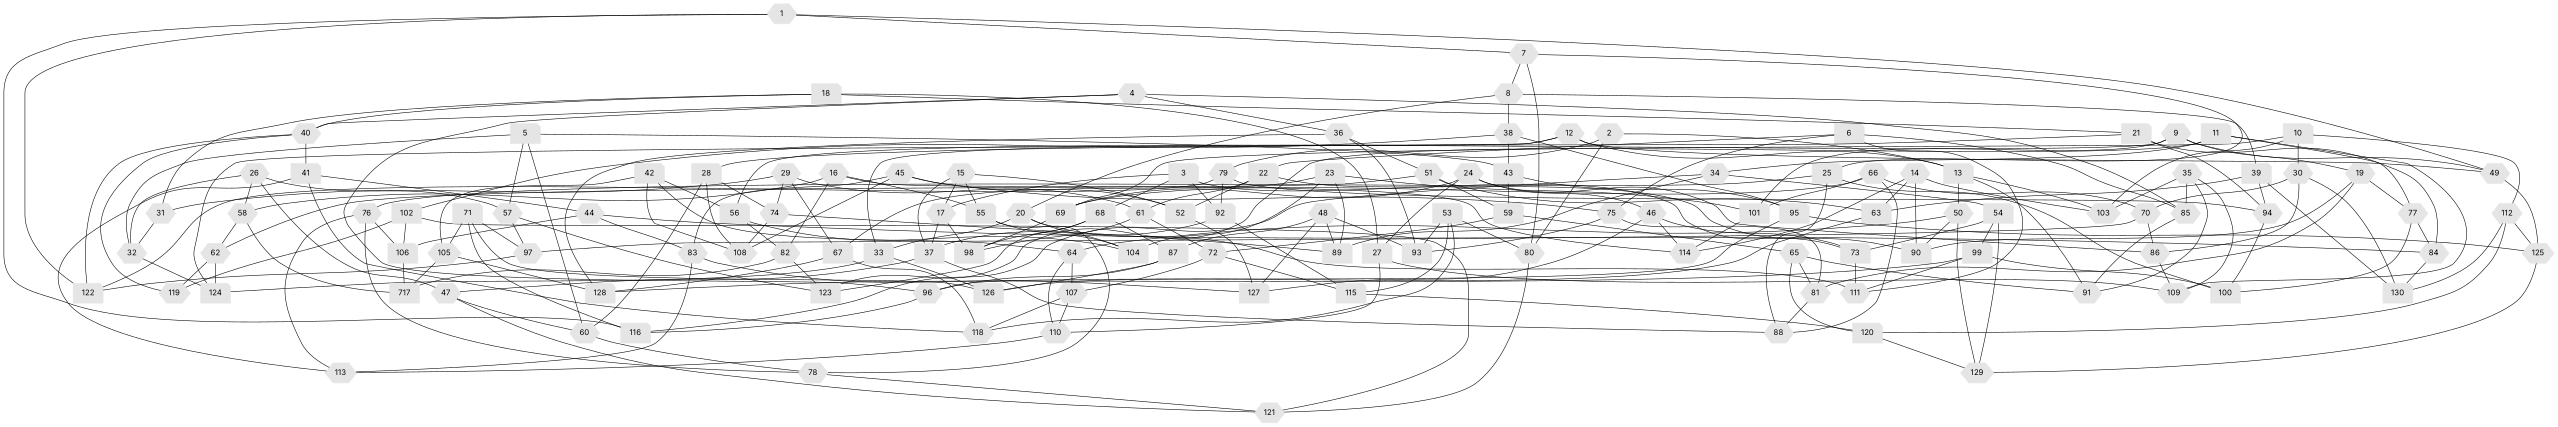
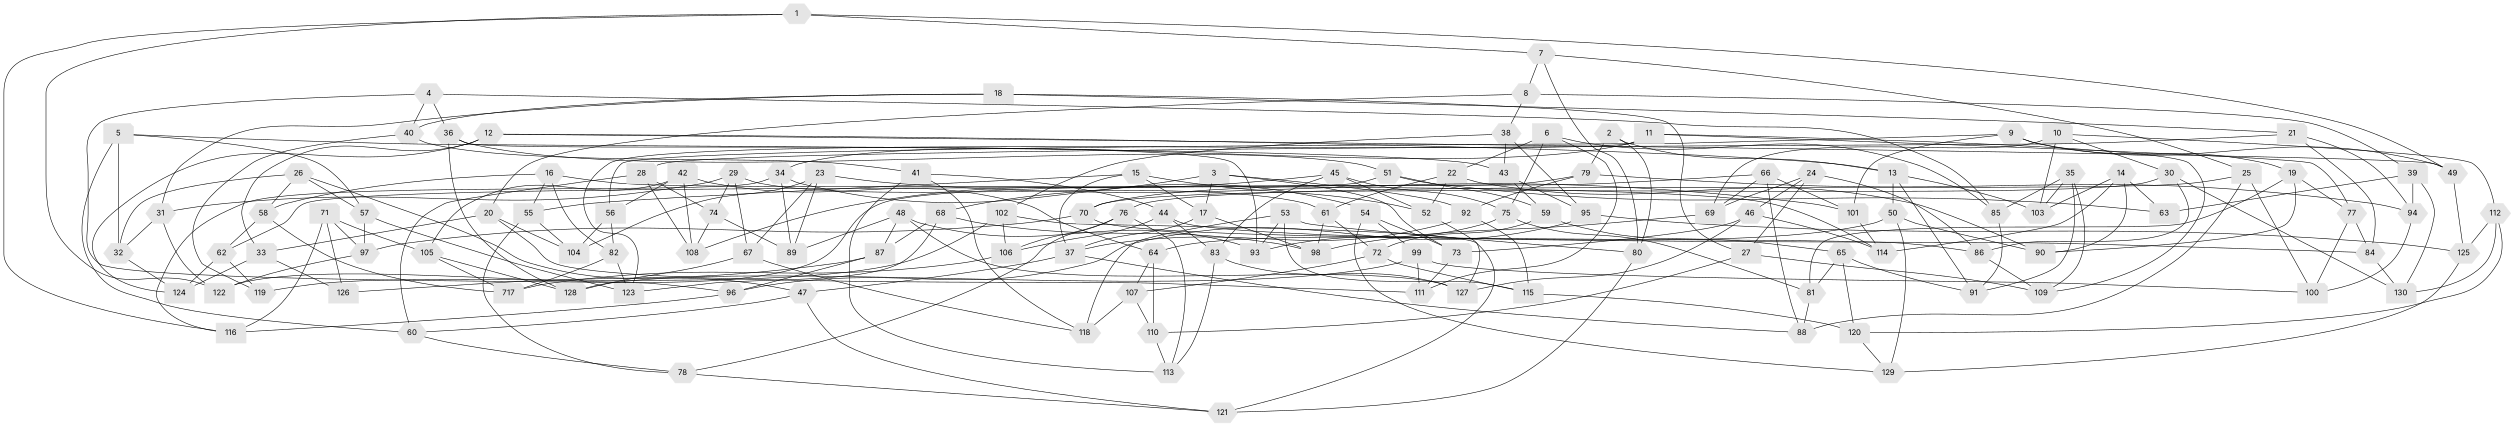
edge "40" -- "122": now "31" -- "122"
edge "63" -- "126": removed
